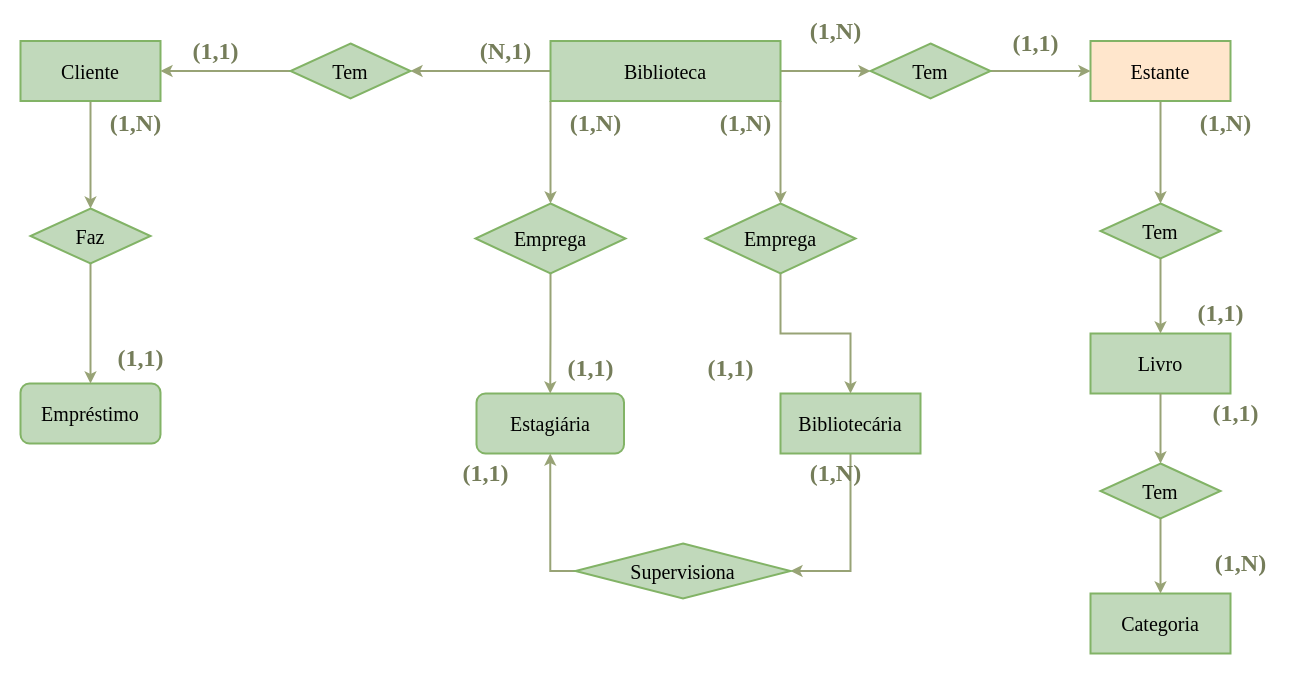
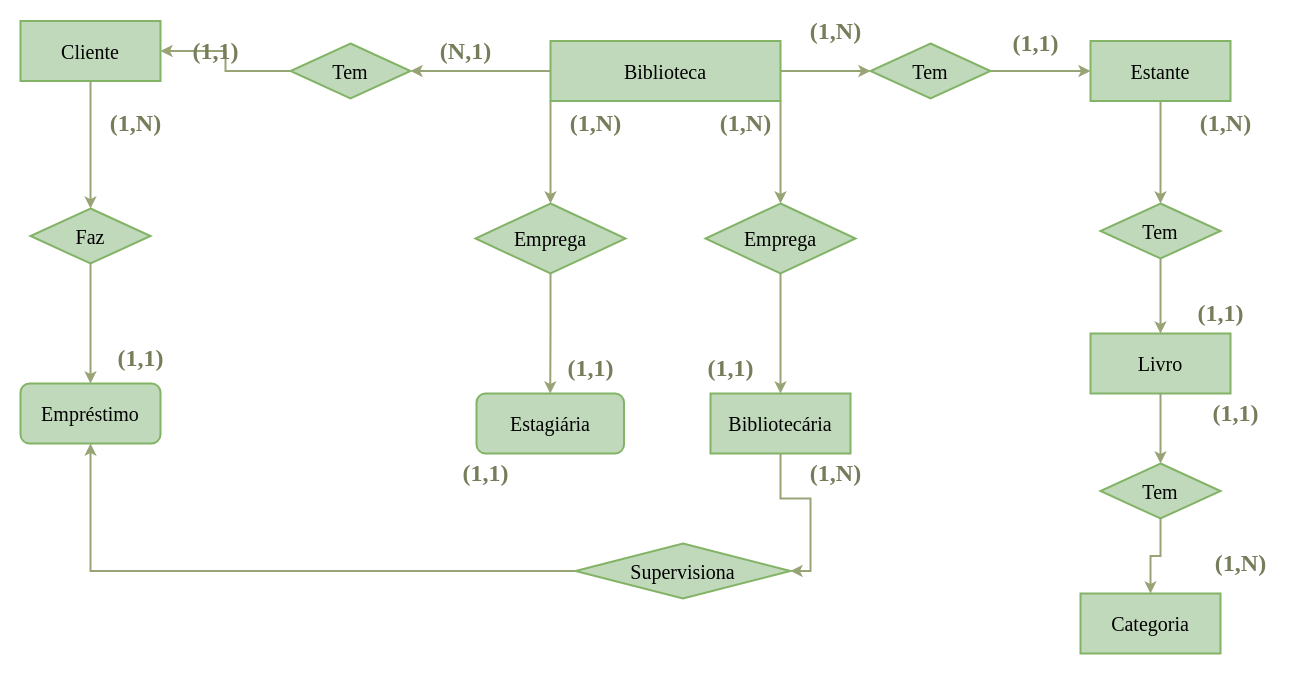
node "(N,1)": moved (506, 51) -> (466, 51)
node "Cliente": moved (91, 71) -> (91, 51)
node "Estante": fillcolor #ffe6cc -> #c1d9bb
node "Bibliotecária": moved (851, 424) -> (781, 424)
edge "Supervisiona" -> "Estagiária": now "Supervisiona" -> "Empréstimo"
node "Categoria": moved (1161, 624) -> (1151, 624)
